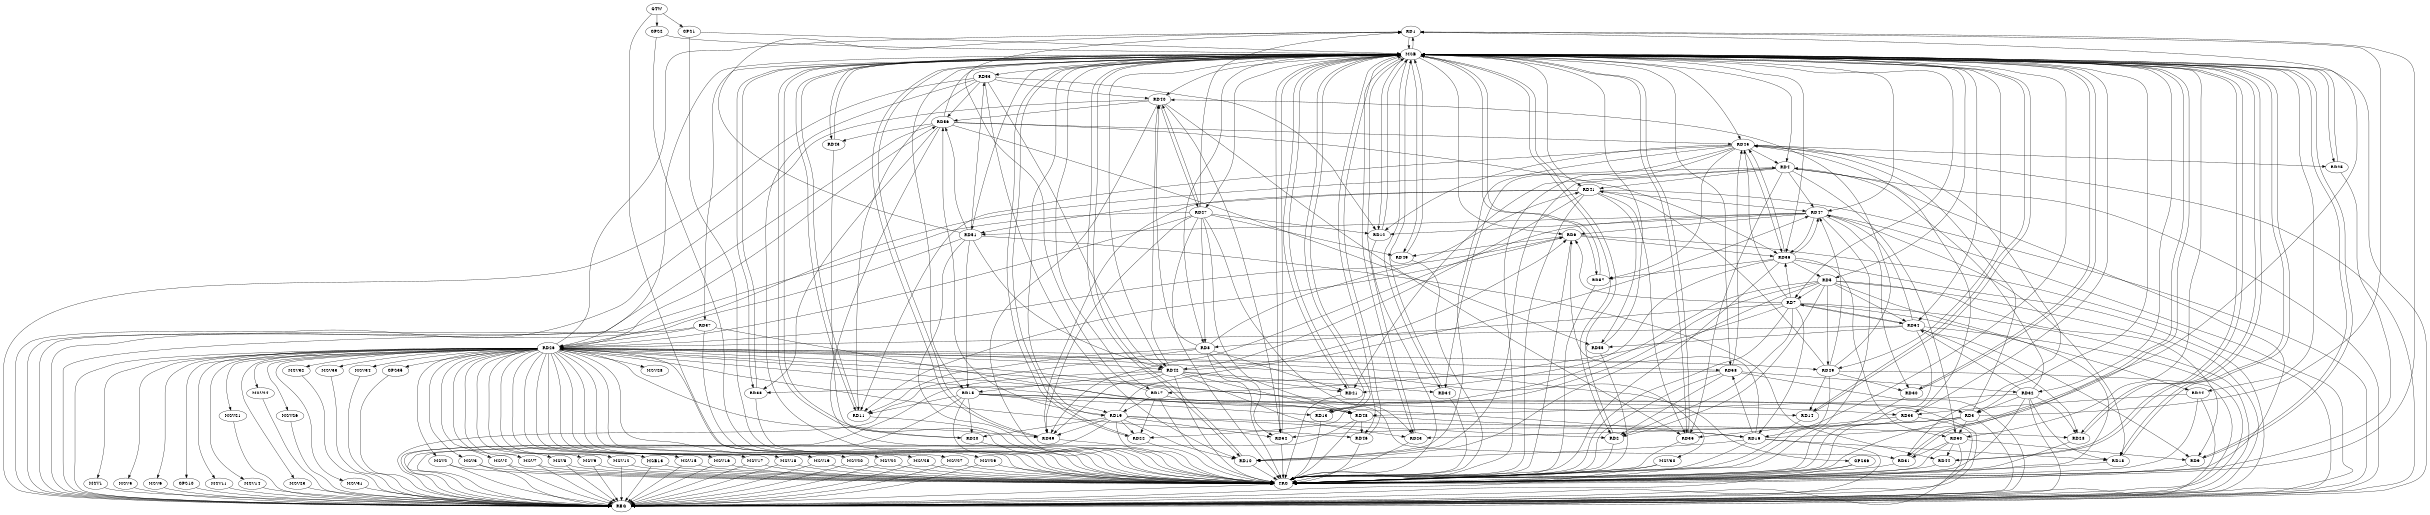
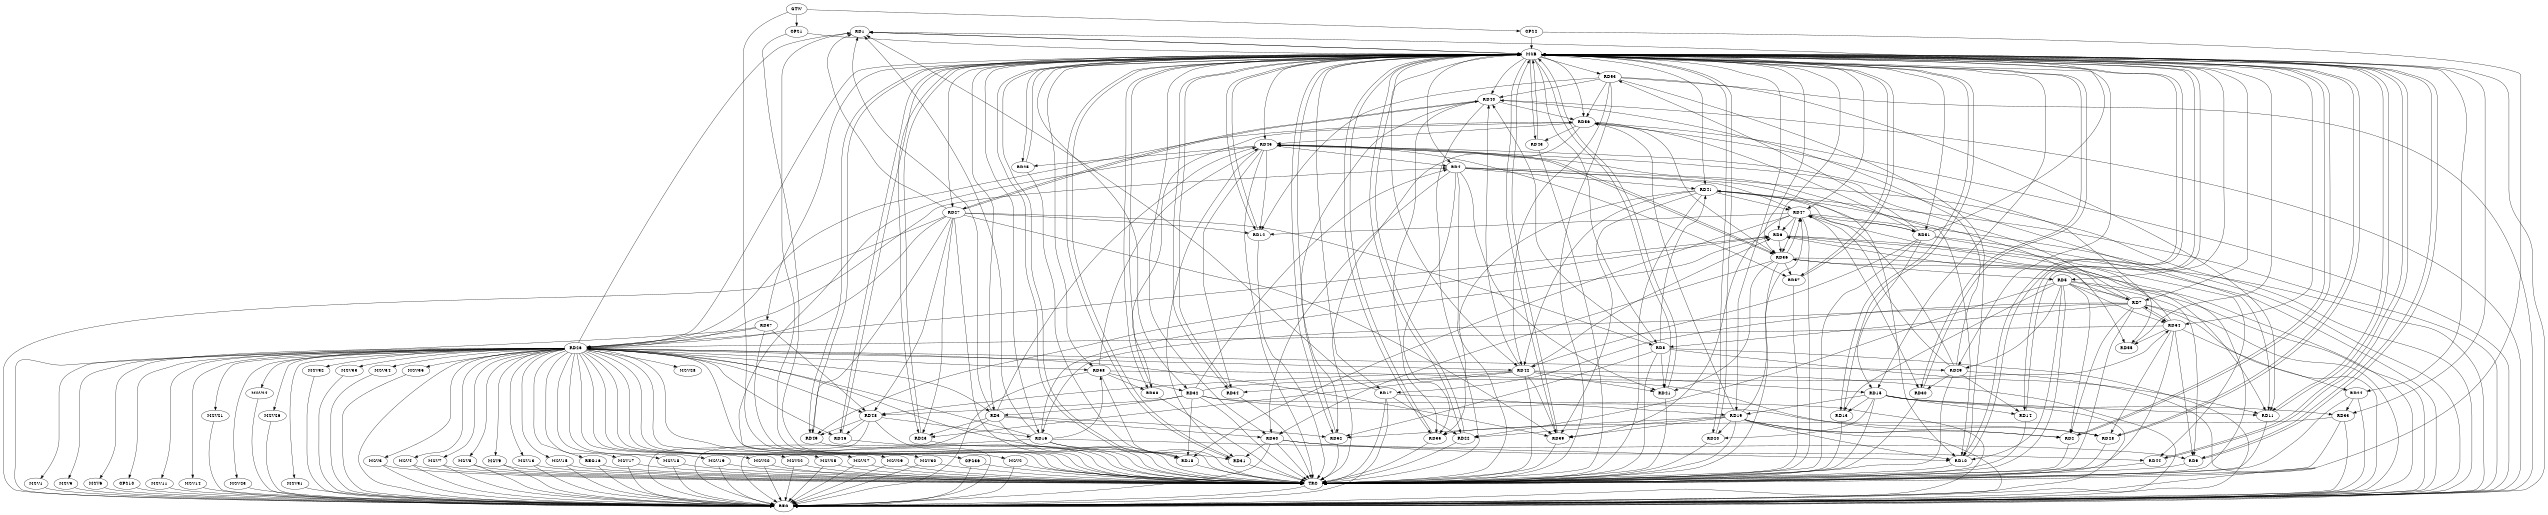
edge "RD56" -> "MSB": reversed
edge "RD33" -> "RD45": removed
node "CPS35": label "CPS35" -> "MSV35"
edge "RD48" -> "RD49": added
node "MSV12": removed
node "MSB13": label "MSB13" -> "MSV13"
node "MSV16": label "MSV16" -> "REG16"
edge "RD55" -> "TRC": removed
